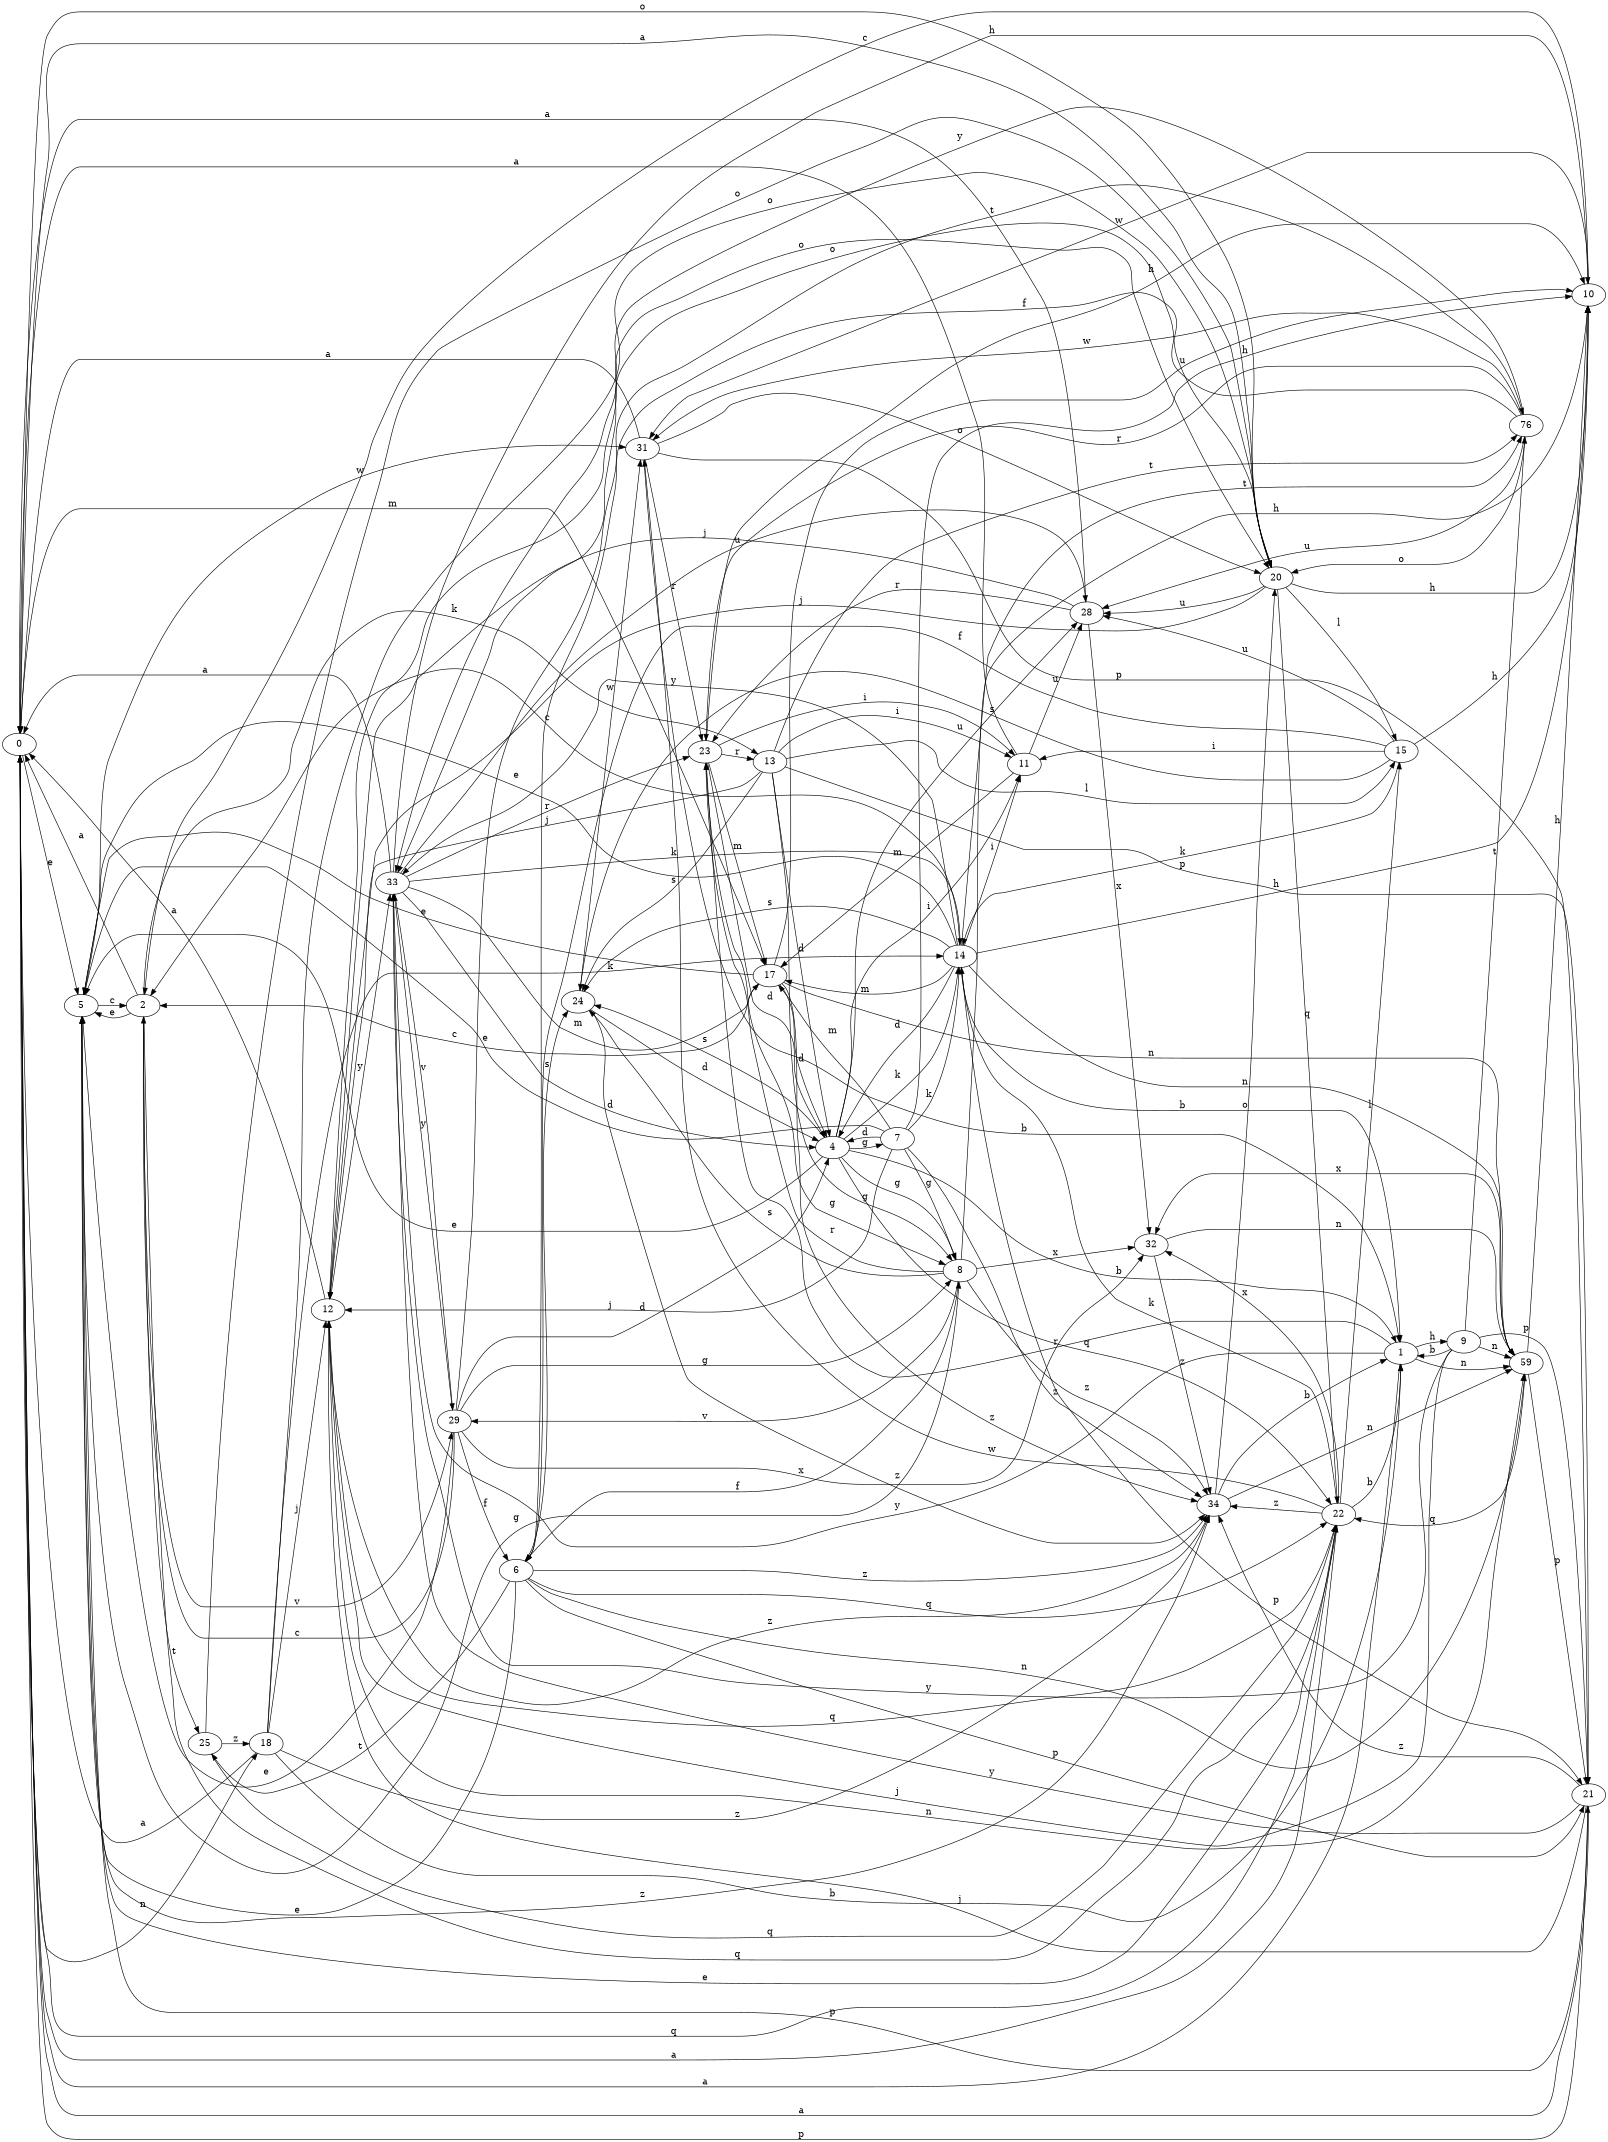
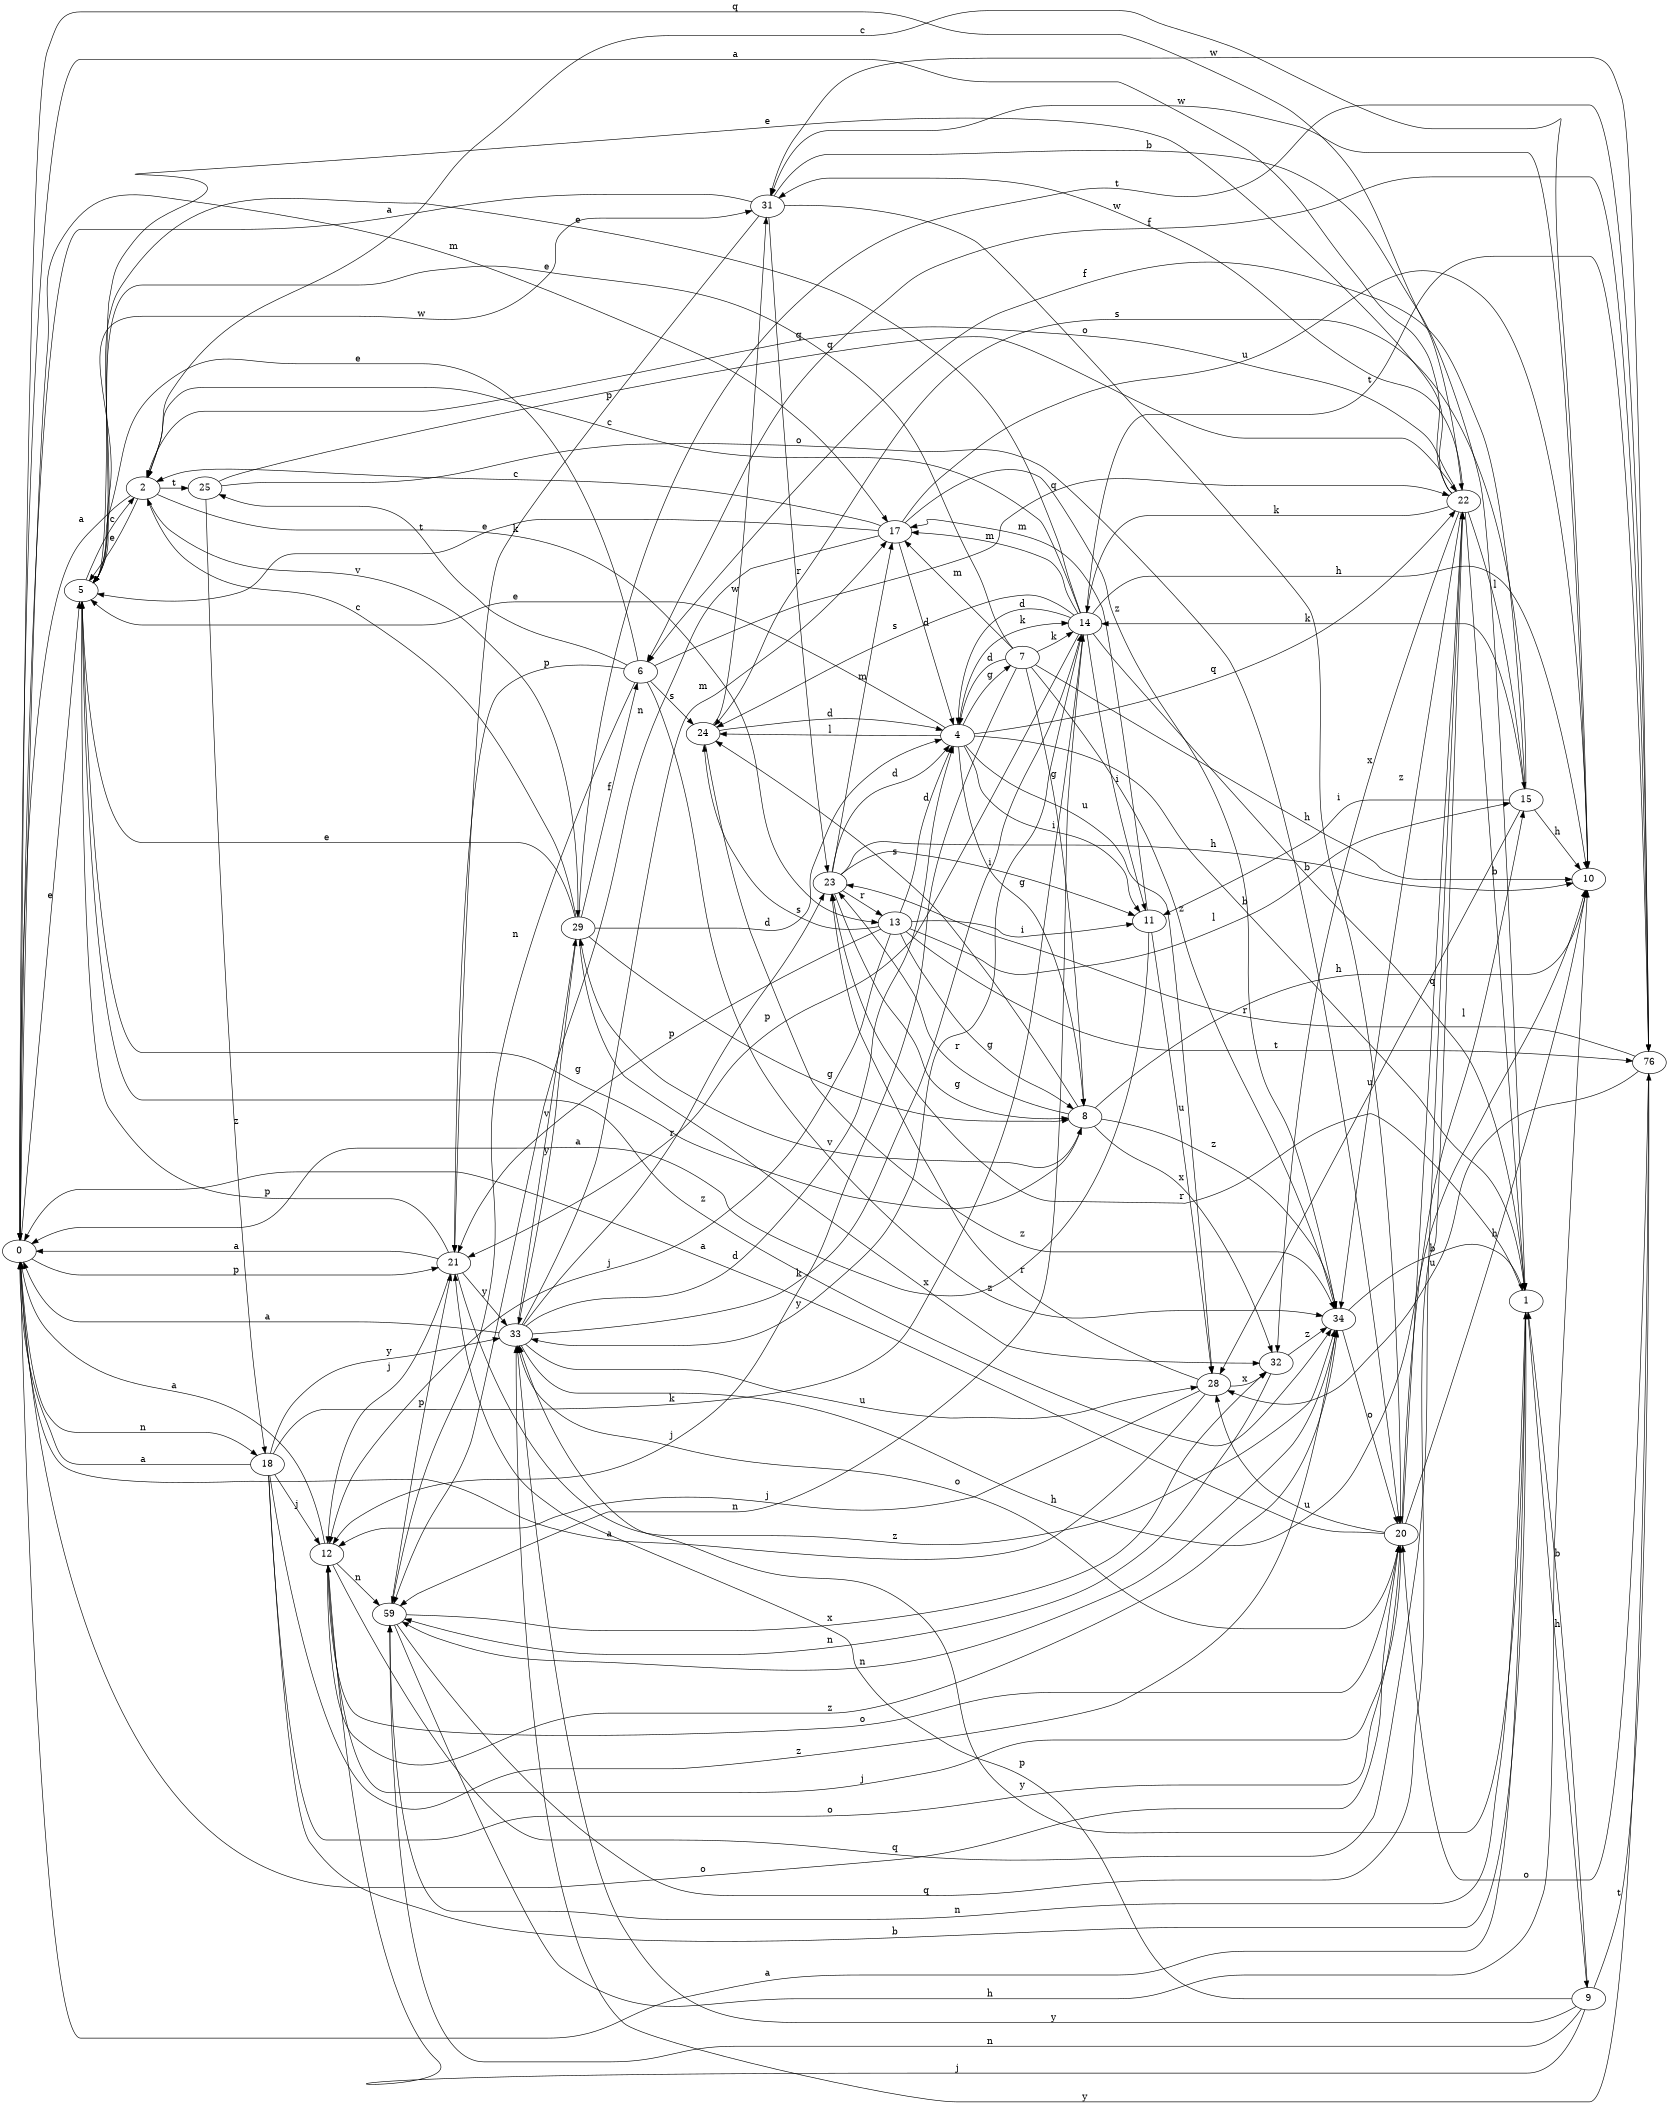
edge "4" -> "24": label "s" -> "l"
edge "12" -> "33": now "18" -> "33"
edge "8" -> "6": removed, label "f"
edge "2" -> "22": reversed
